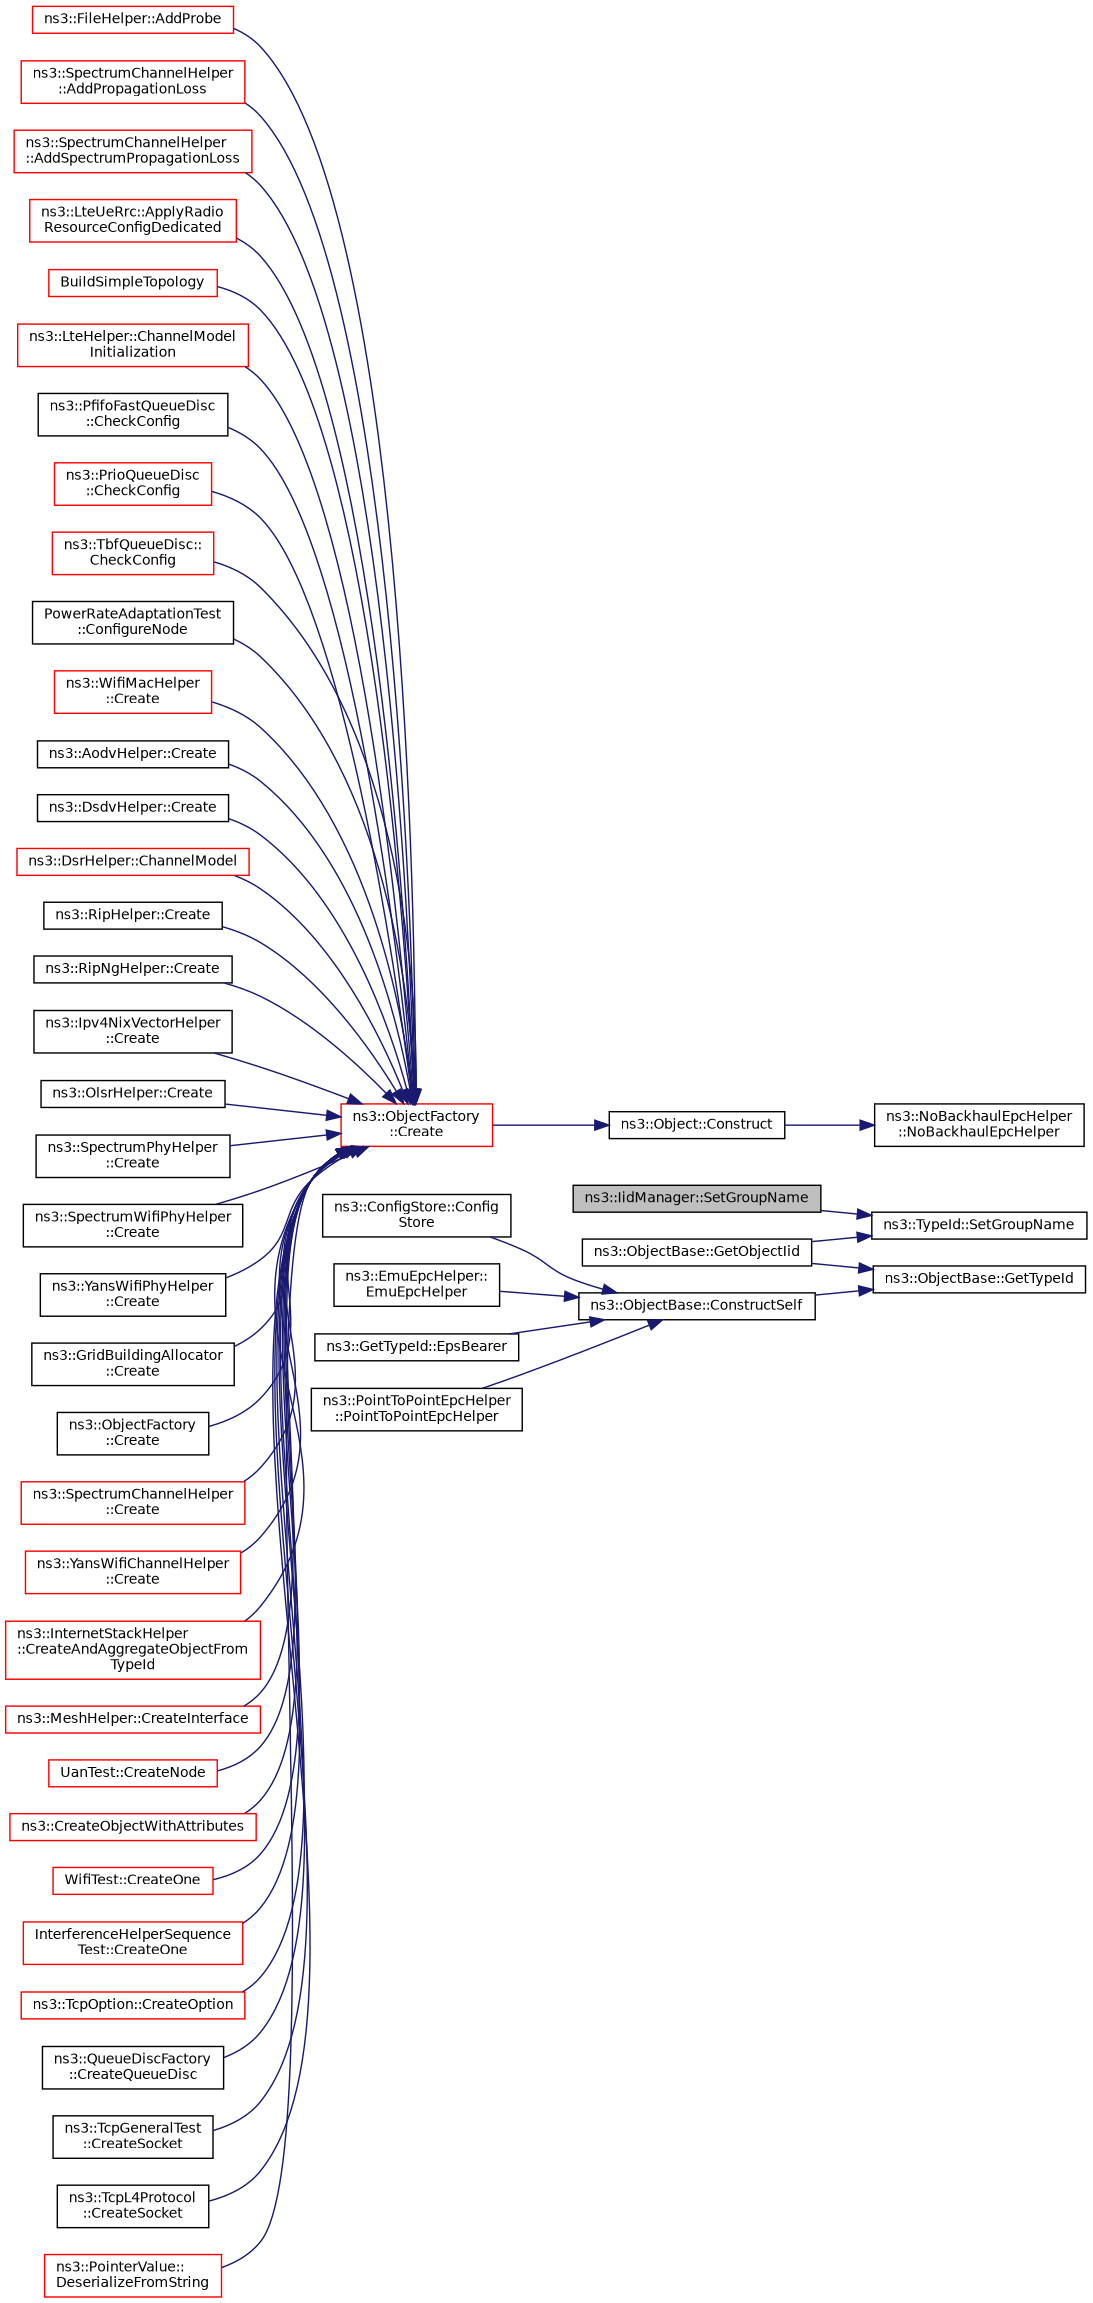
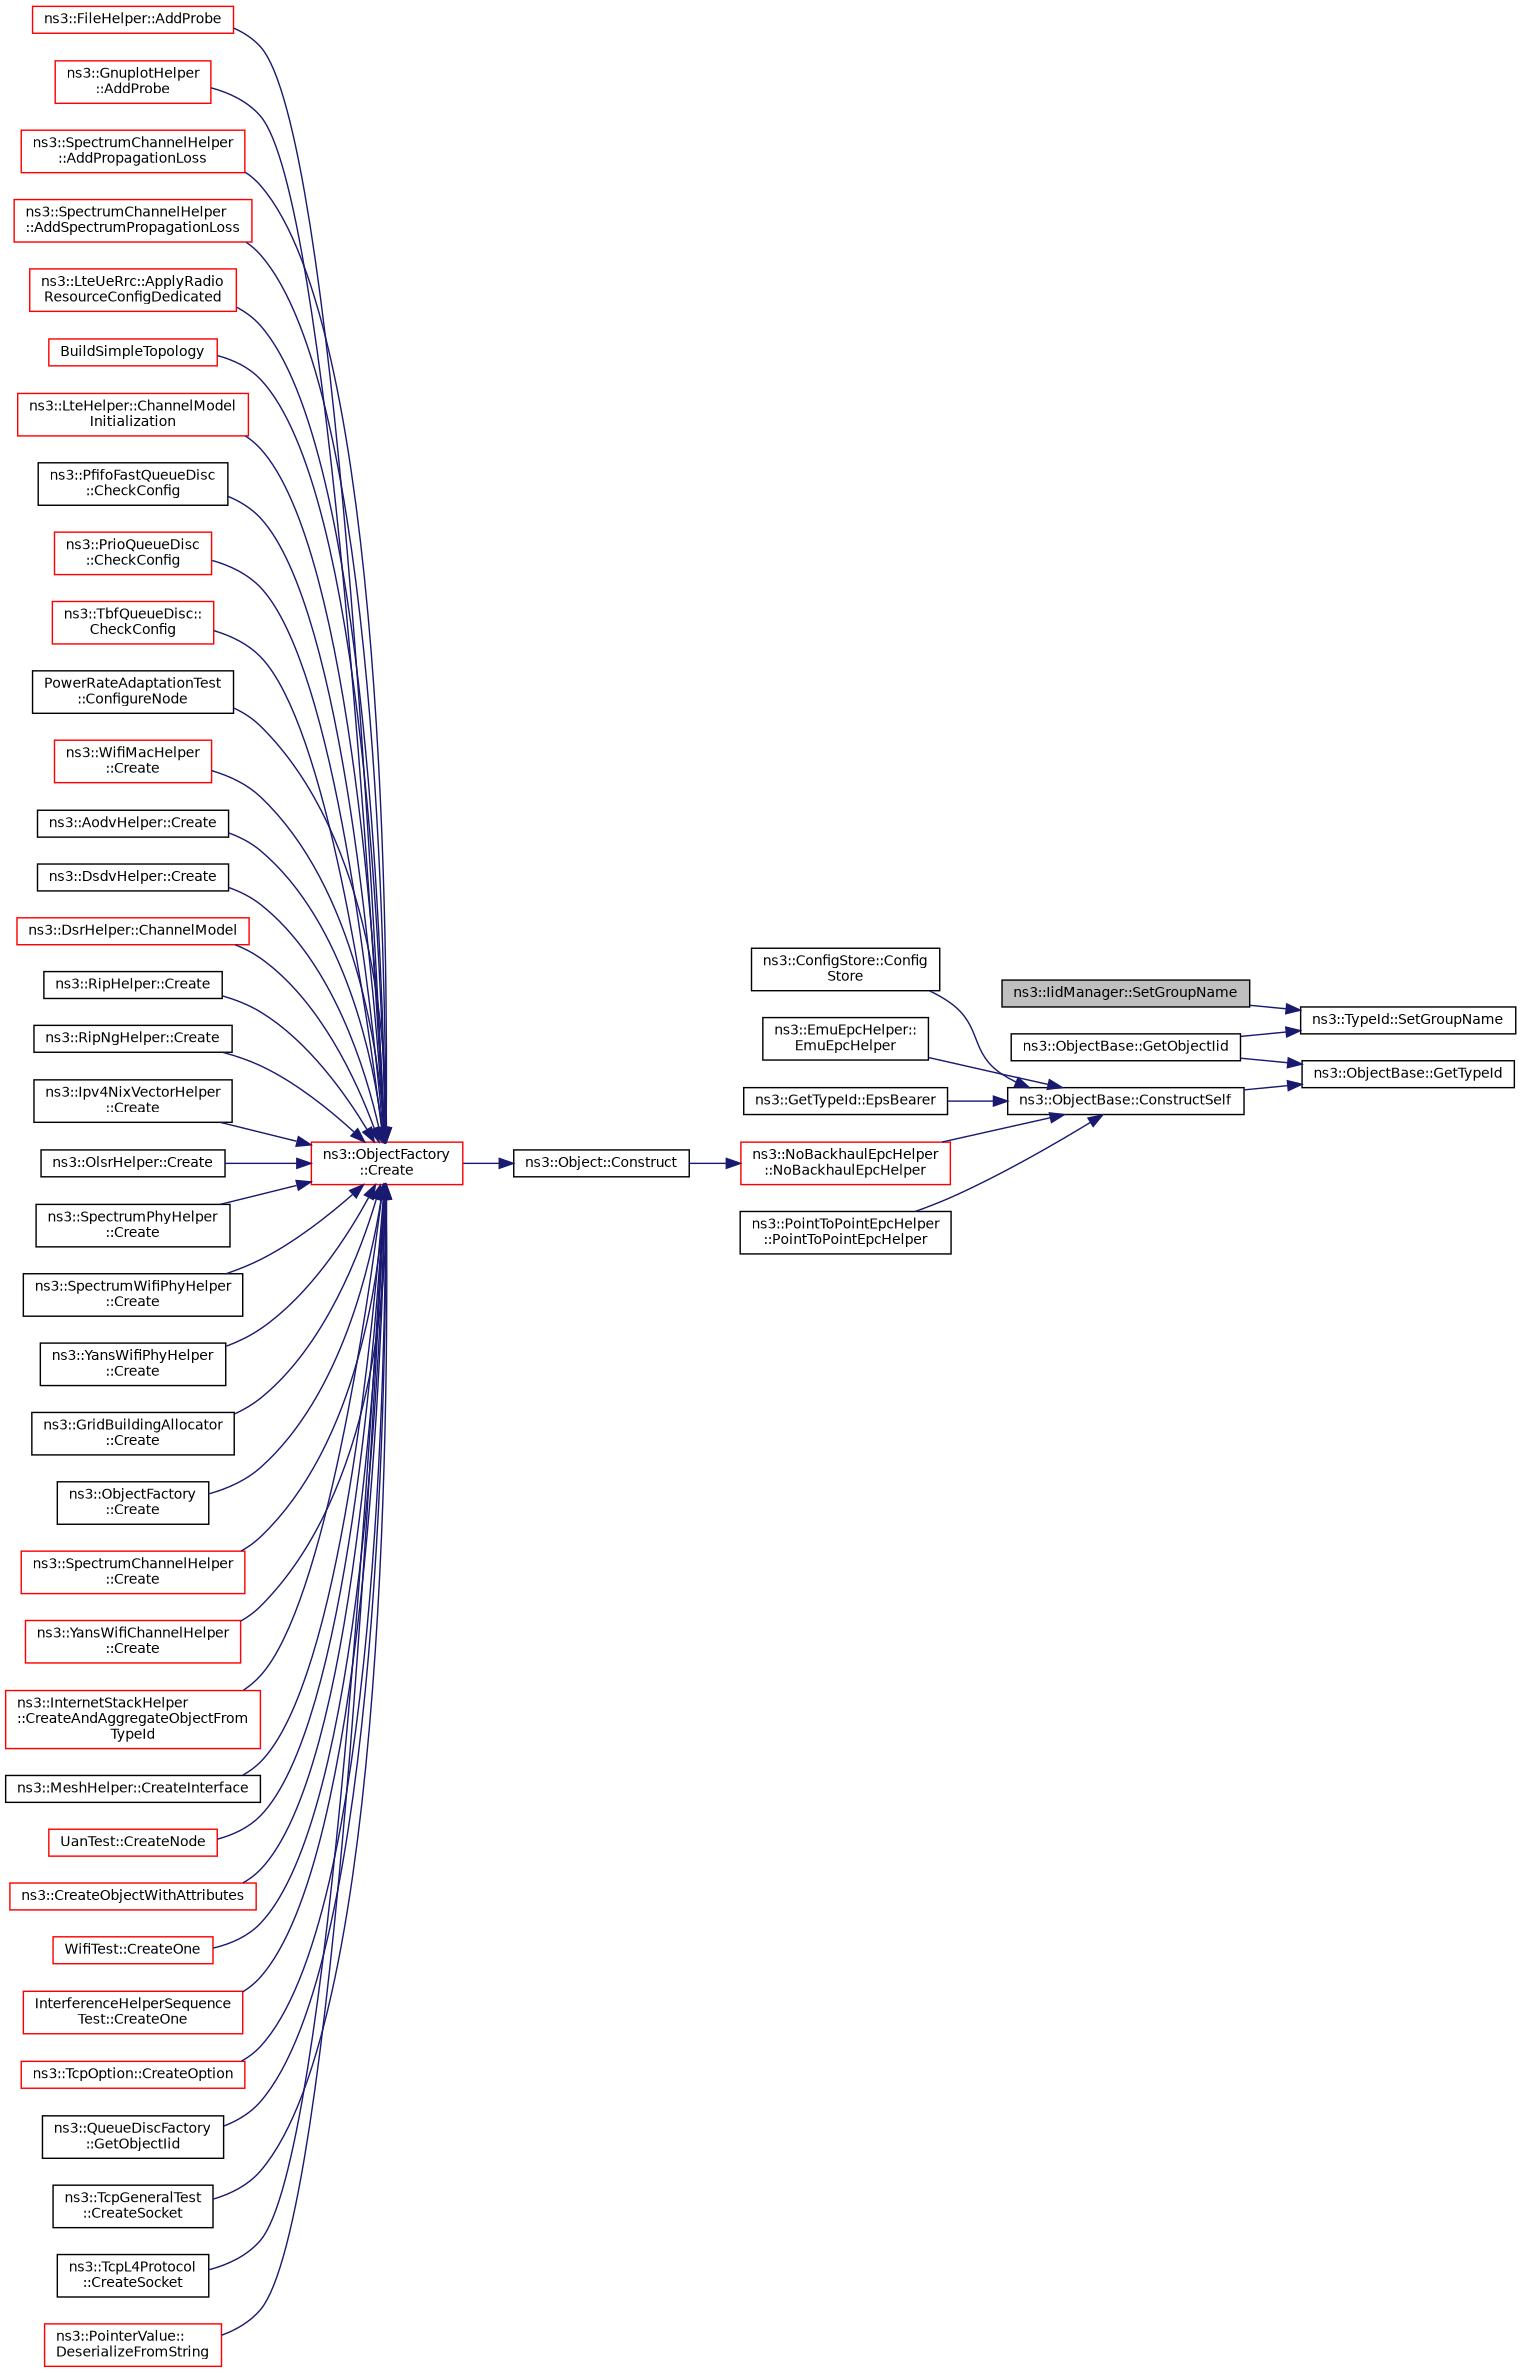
node "ns3::GnuplotHelper ::AddProbe": added
node "ns3::NoBackhaulEpcHelper ::NoBackhaulEpcHelper": color black -> red
edge "ns3::NoBackhaulEpcHelper ::NoBackhaulEpcHelper" -> "ns3::ObjectBase::ConstructSelf": added
node "ns3::MeshHelper::CreateInterface": color red -> black
node "ns3::QueueDiscFactory ::CreateQueueDisc": label "ns3::QueueDiscFactory ::CreateQueueDisc" -> "ns3::QueueDiscFactory ::GetObjectIid"
